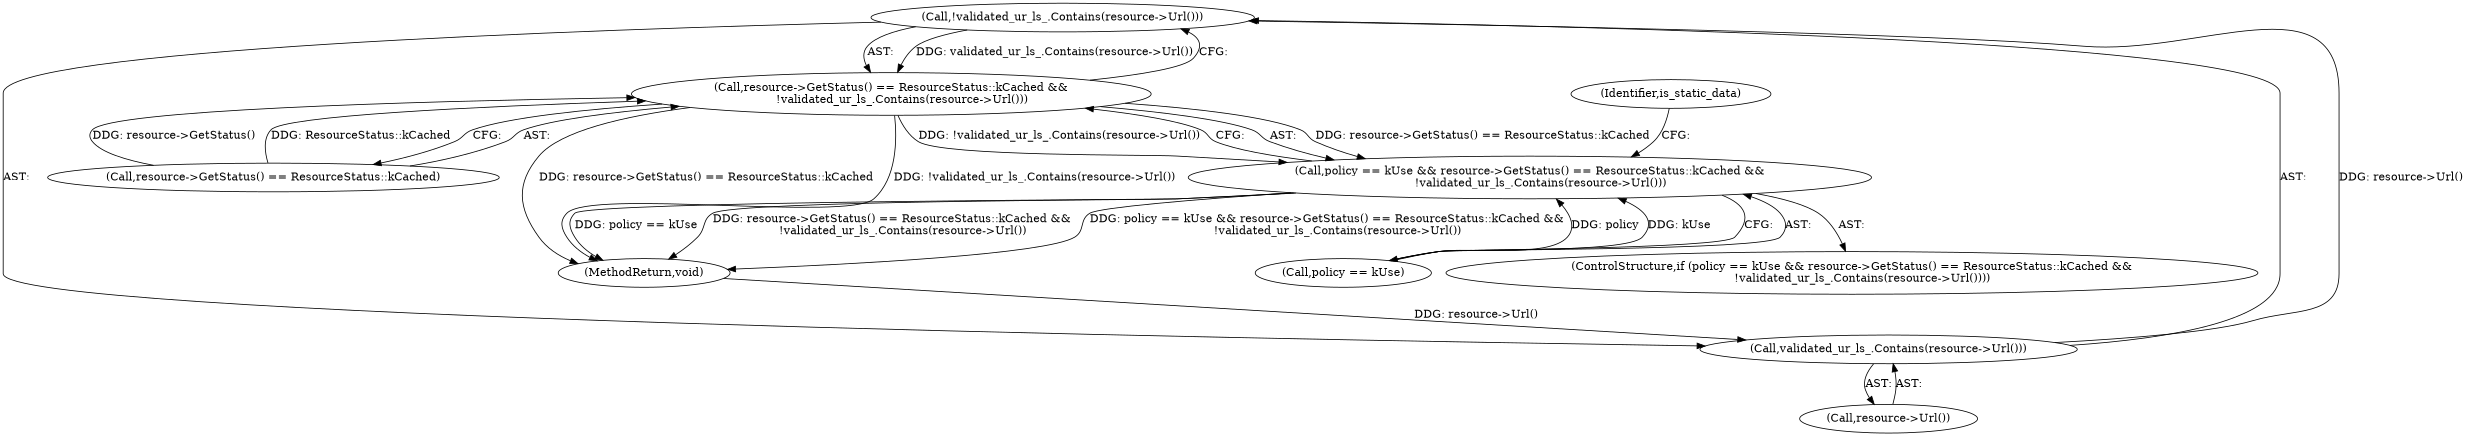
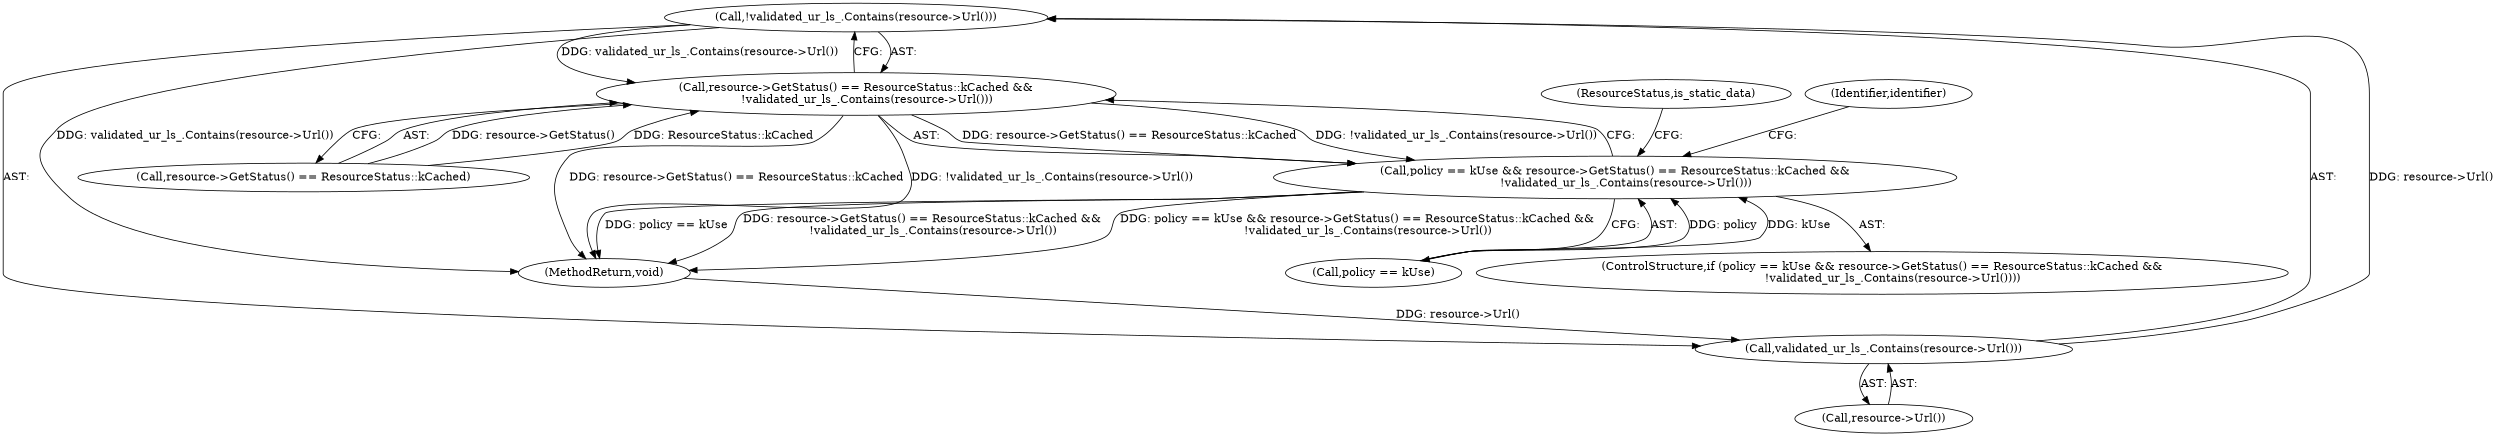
node "(Identifier,is_static_data)": label "(Identifier,is_static_data)" -> "(ResourceStatus,is_static_data)"
node "(Identifier,identifier)": added
edge "(Call,!validated_ur_ls_.Contains(resource->Url()))" -> "(MethodReturn,void)": added, label "DDG: validated_ur_ls_.Contains(resource->Url())"
